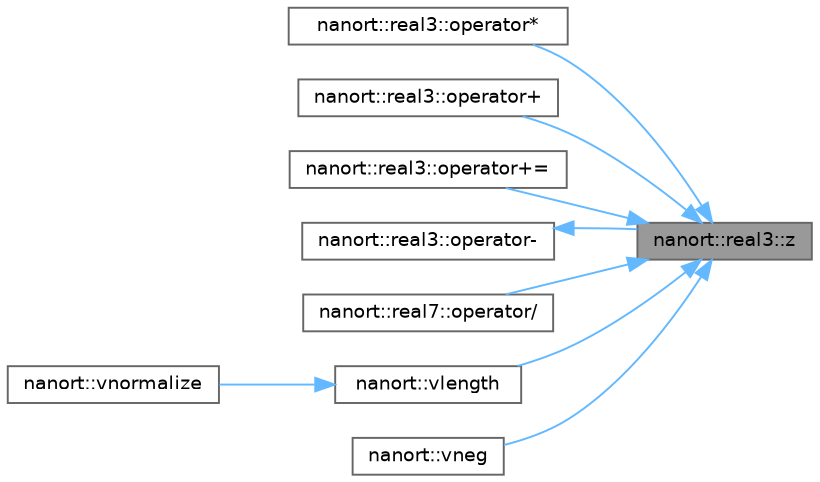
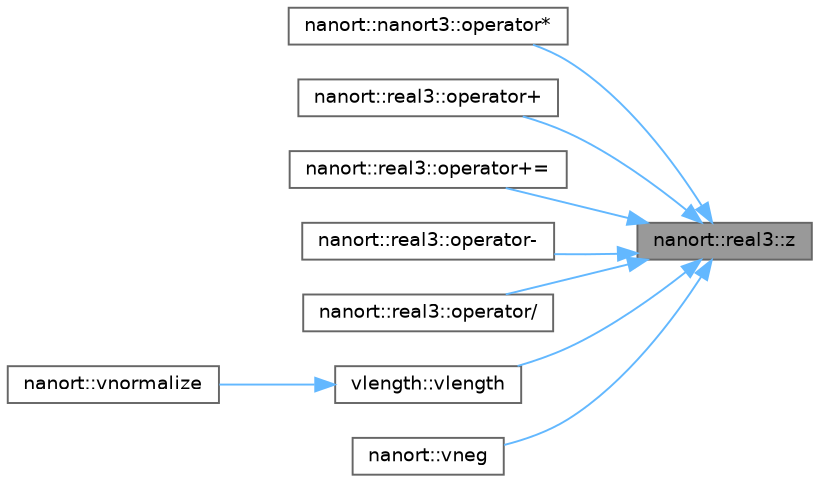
node "nanort::real3::operator*": label "nanort::real3::operator*" -> "nanort::nanort3::operator*"
edge "nanort::real3::z" -> "nanort::real3::operator-": reversed
node "nanort::real7::operator/": label "nanort::real7::operator/" -> "nanort::real3::operator/"
node "nanort::vlength": label "nanort::vlength" -> "vlength::vlength"
